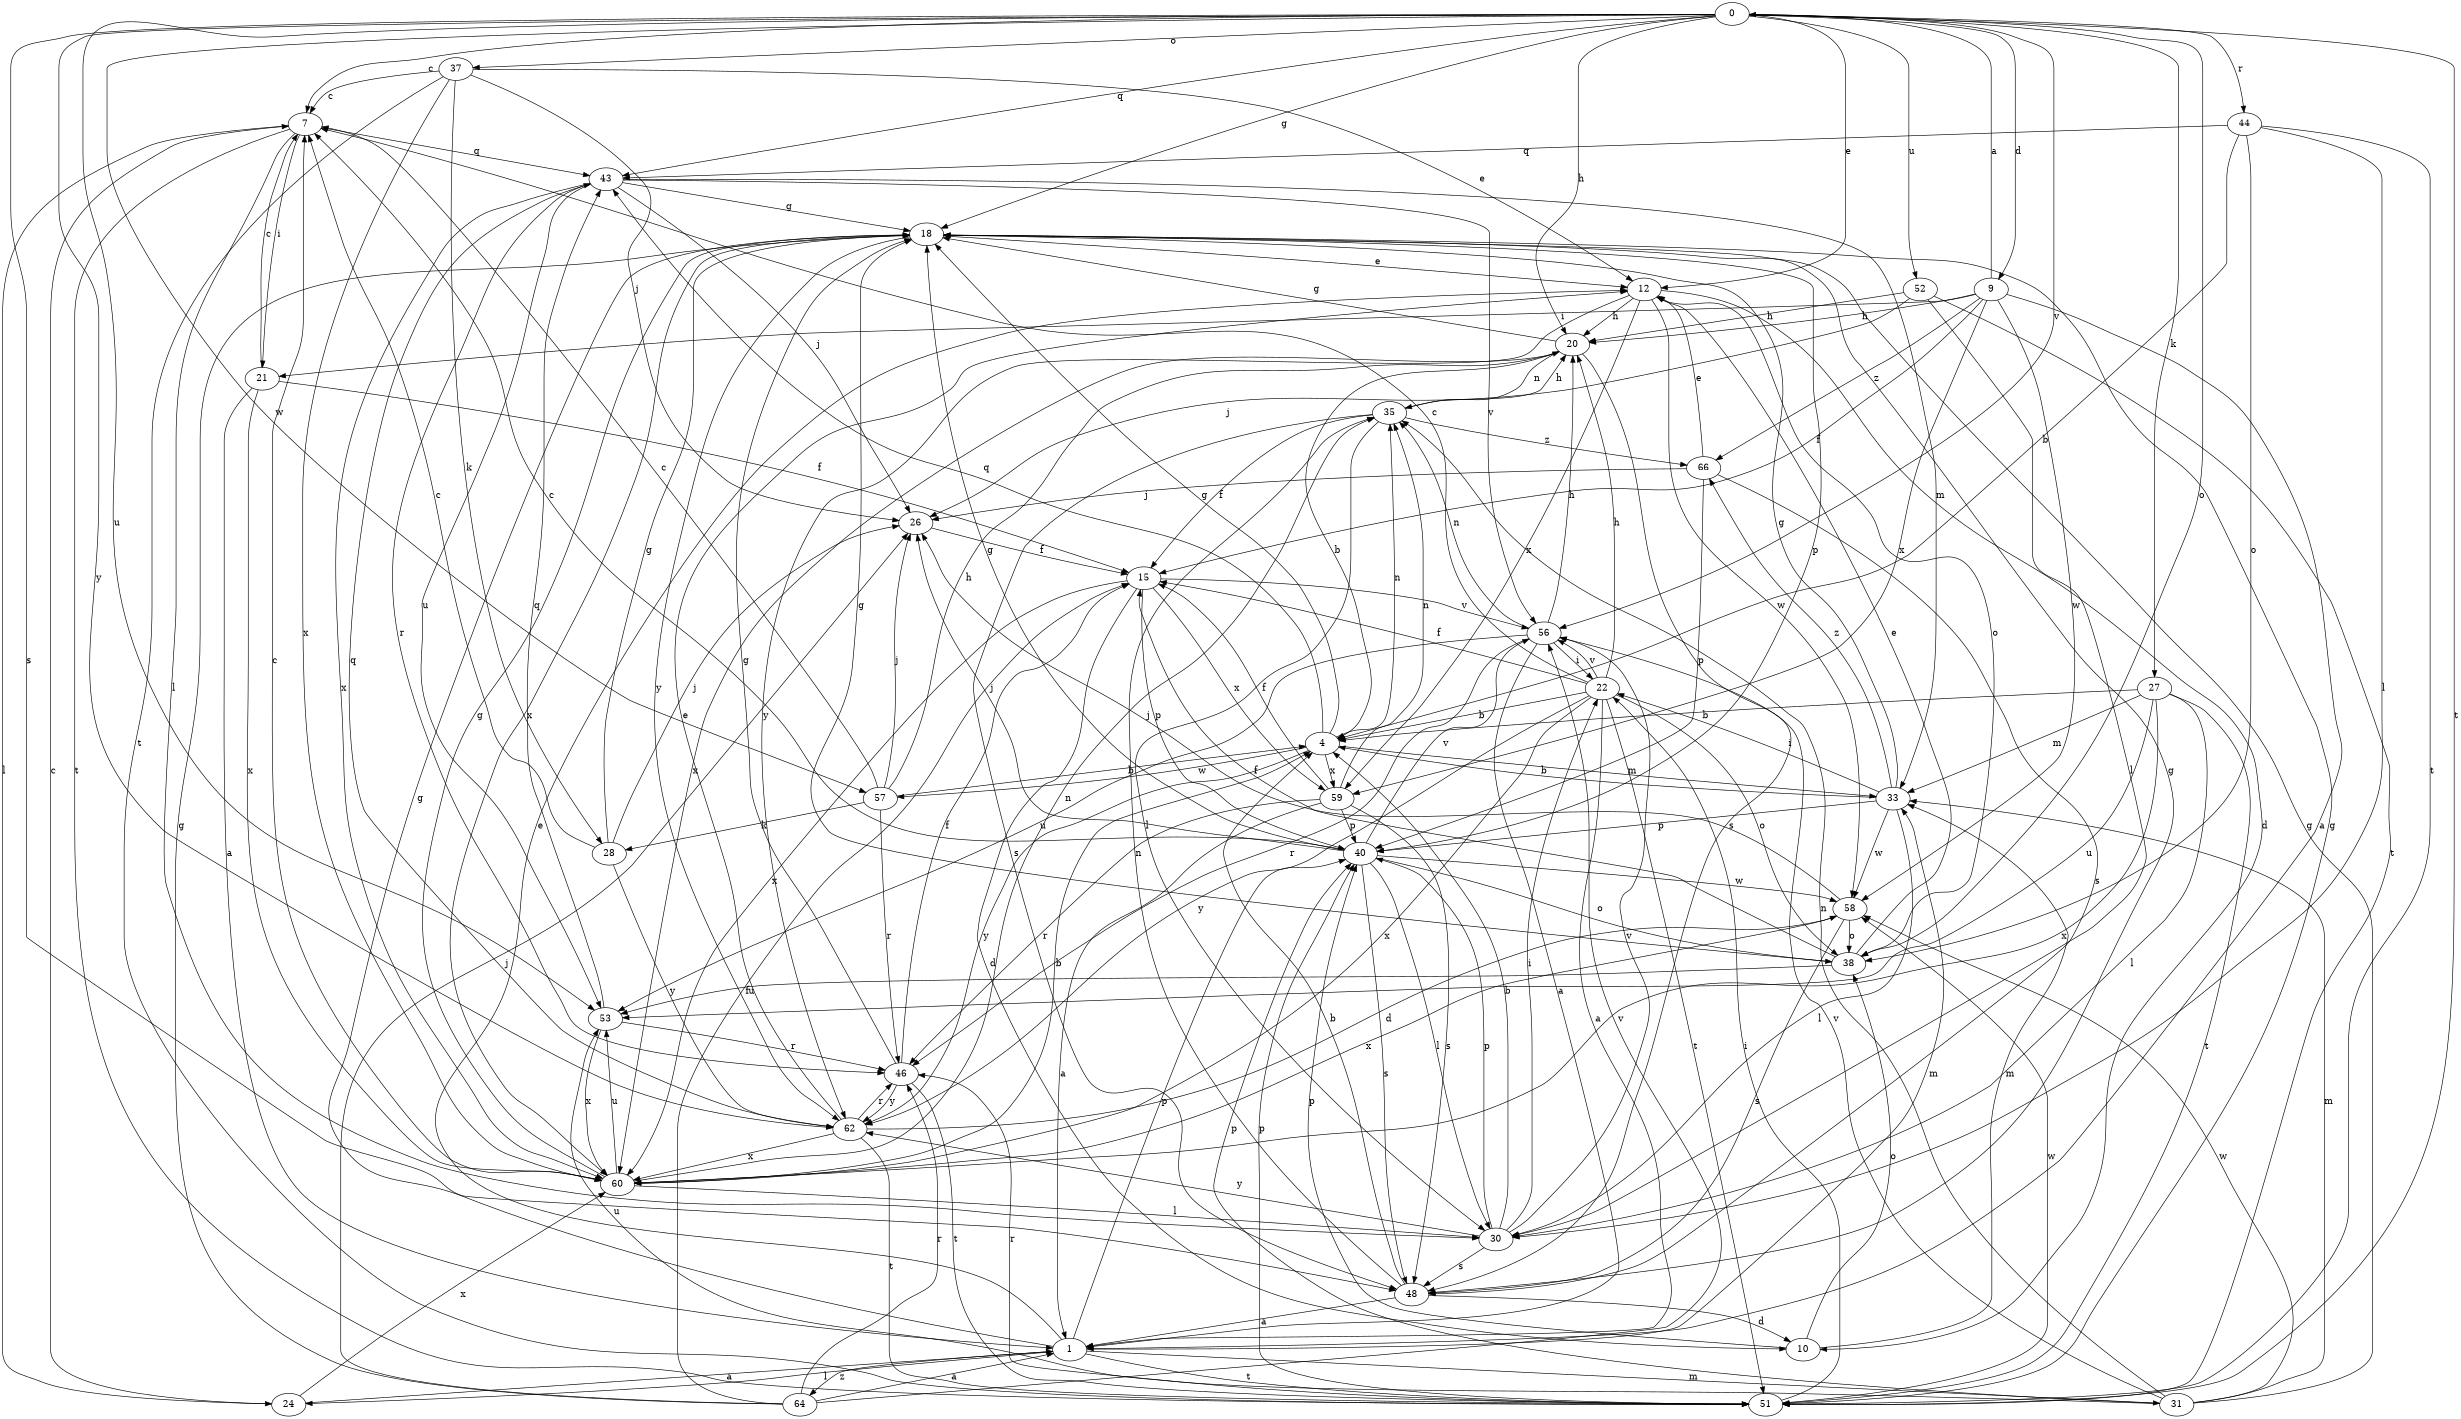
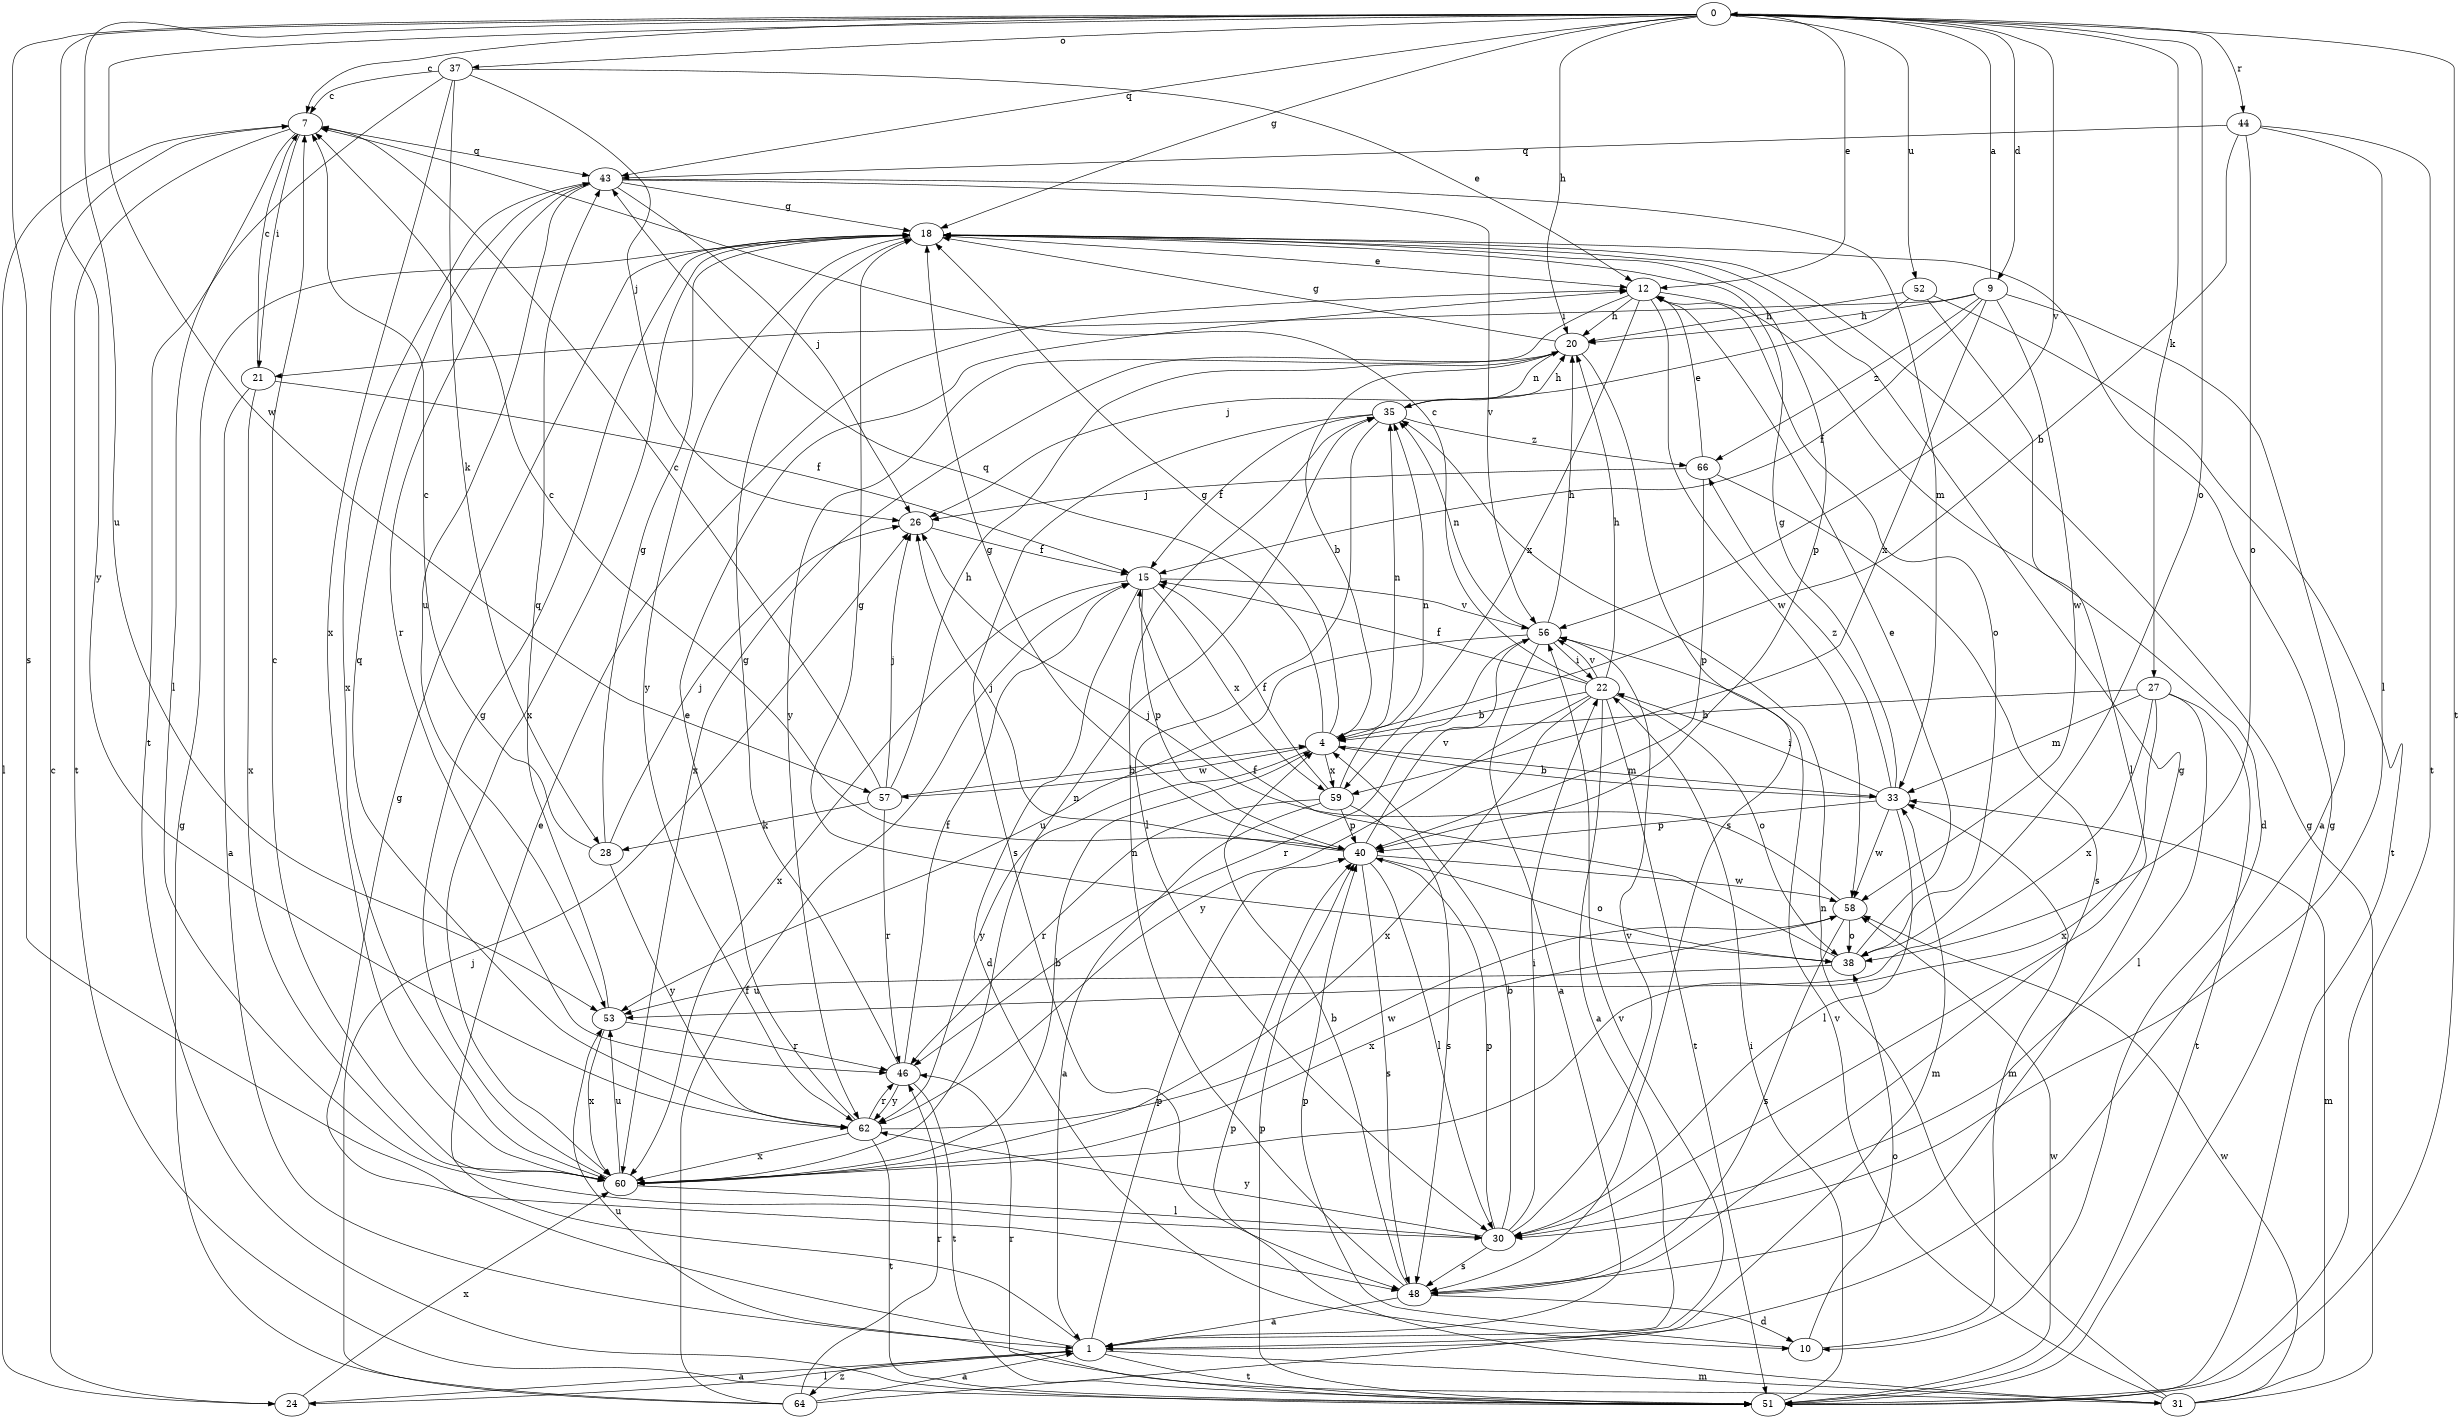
edge "27" -> "53": label "u" -> "x"
edge "62" -> "58": label "d" -> "w"
